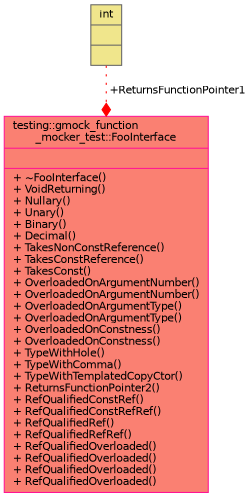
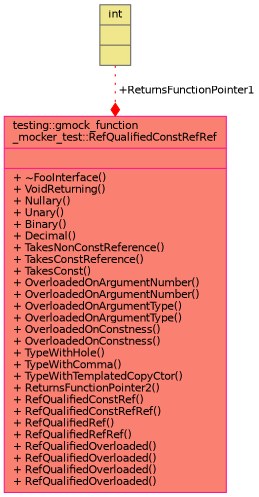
node "testing::gmock_function": text "_mocker_test::FooInterface" -> "_mocker_test::RefQualifiedConstRefRef"
